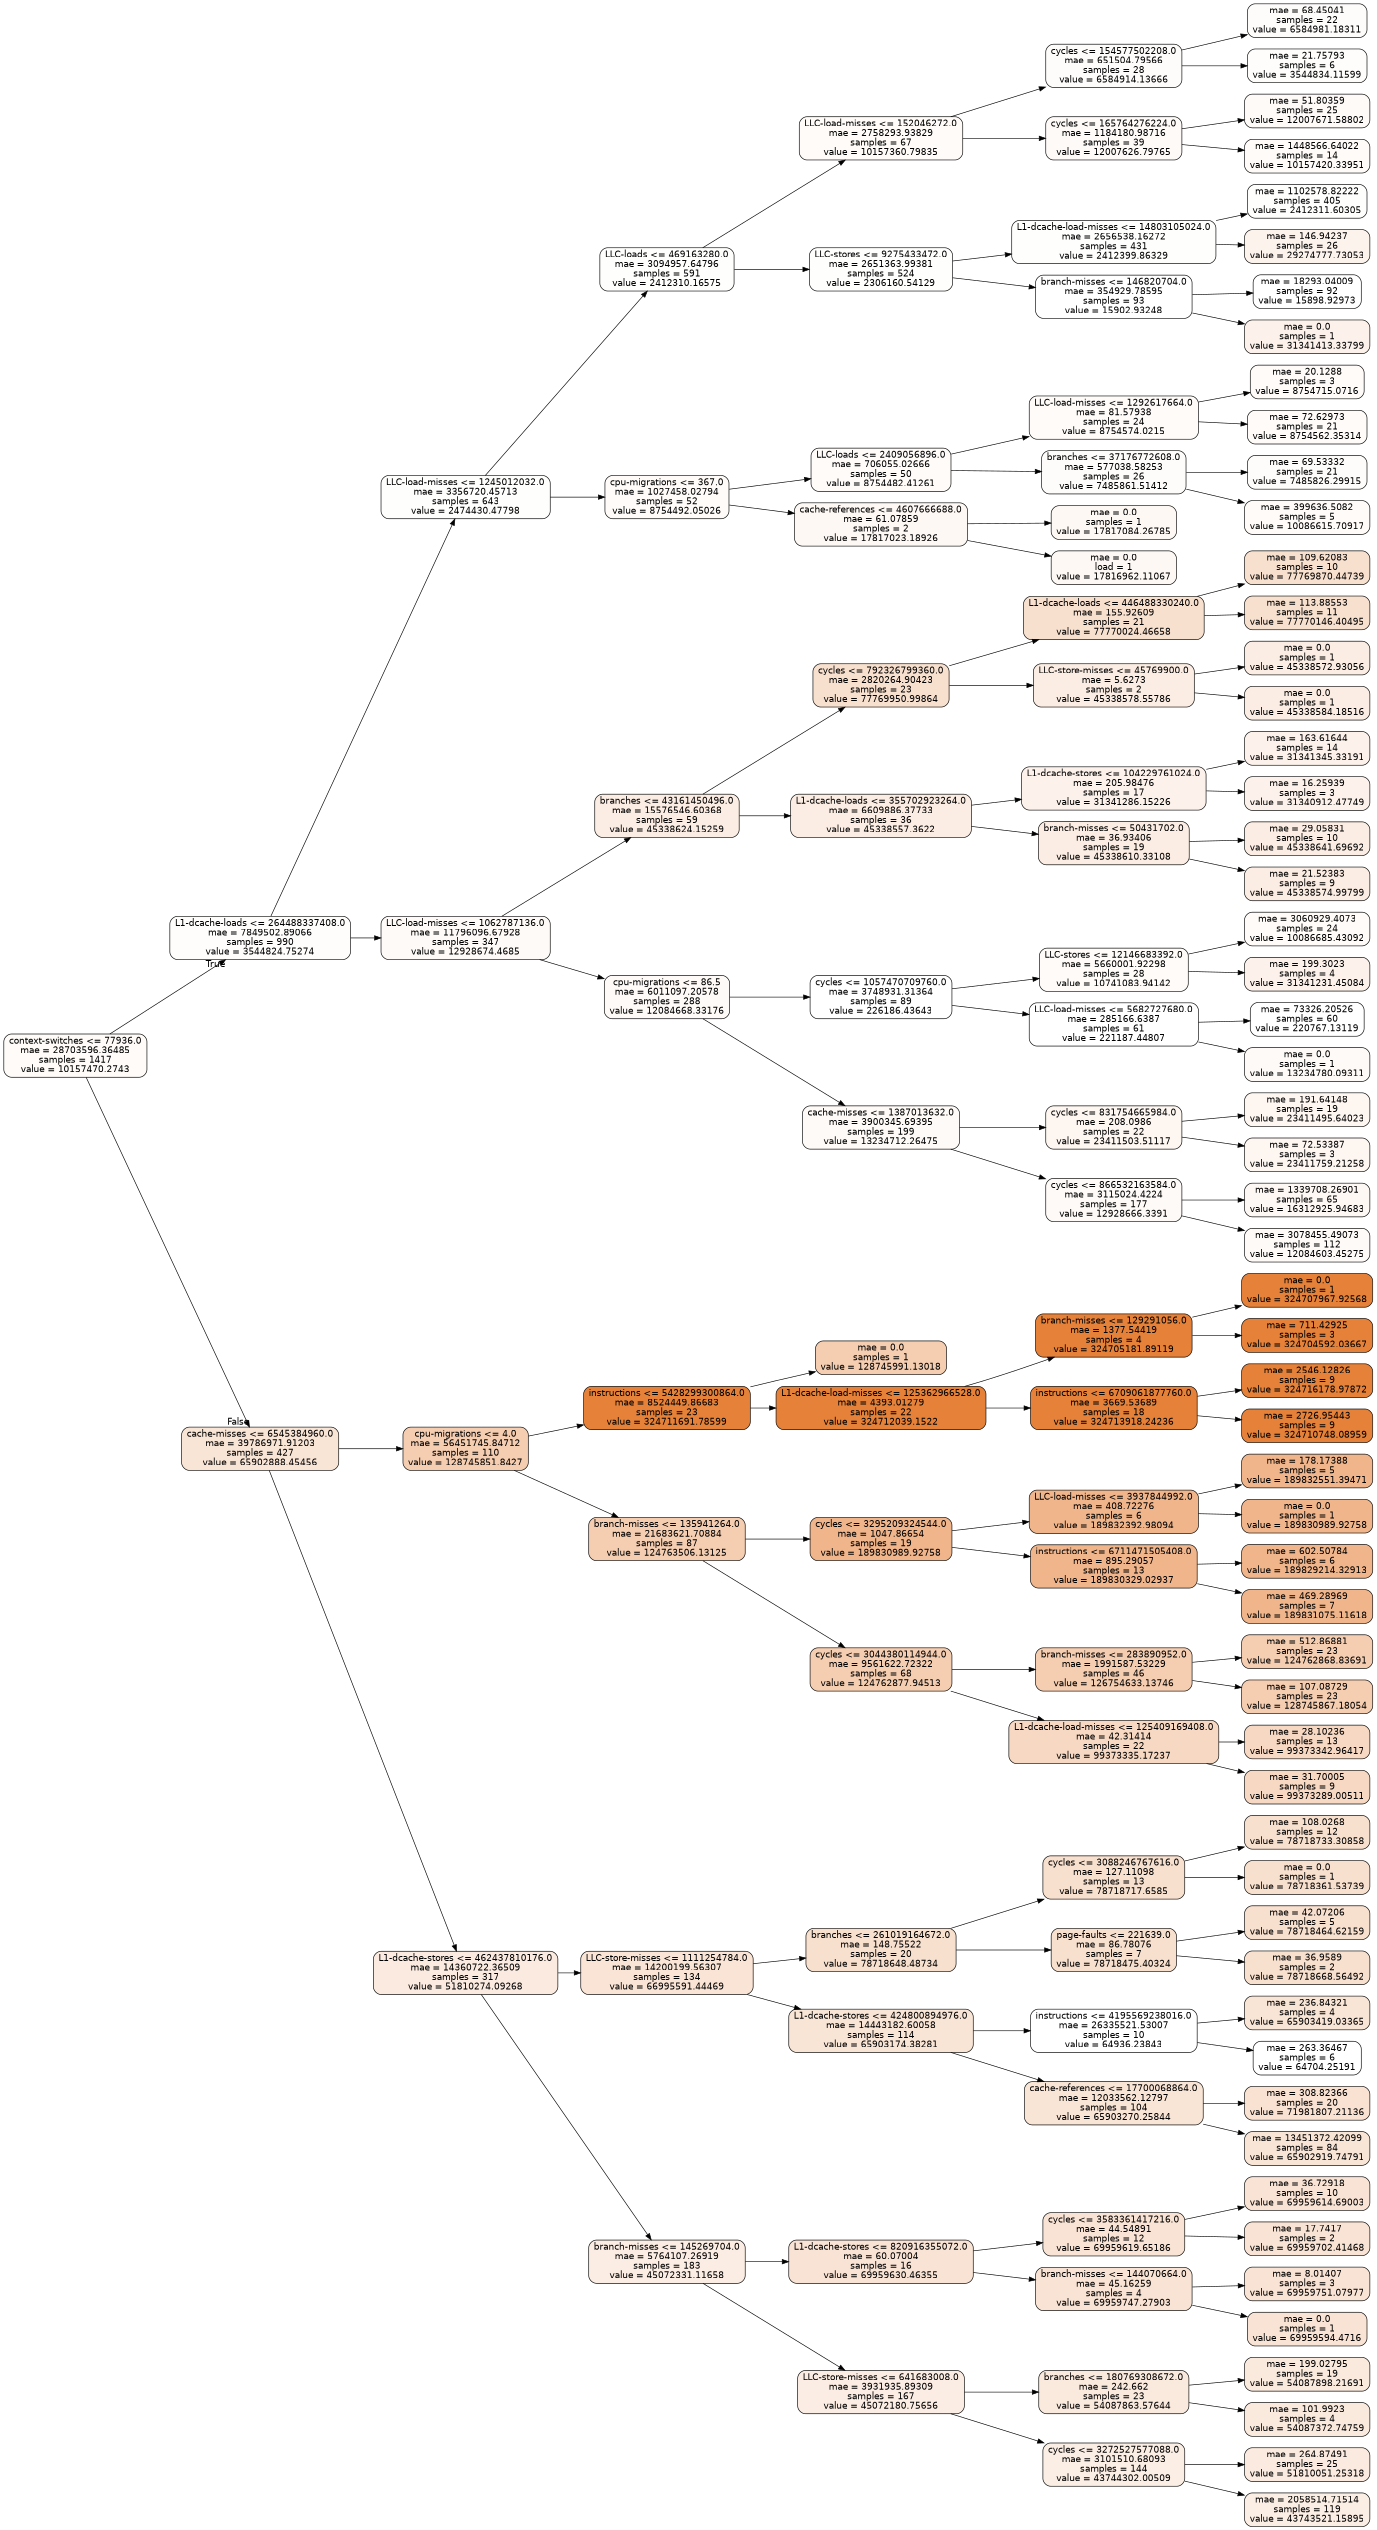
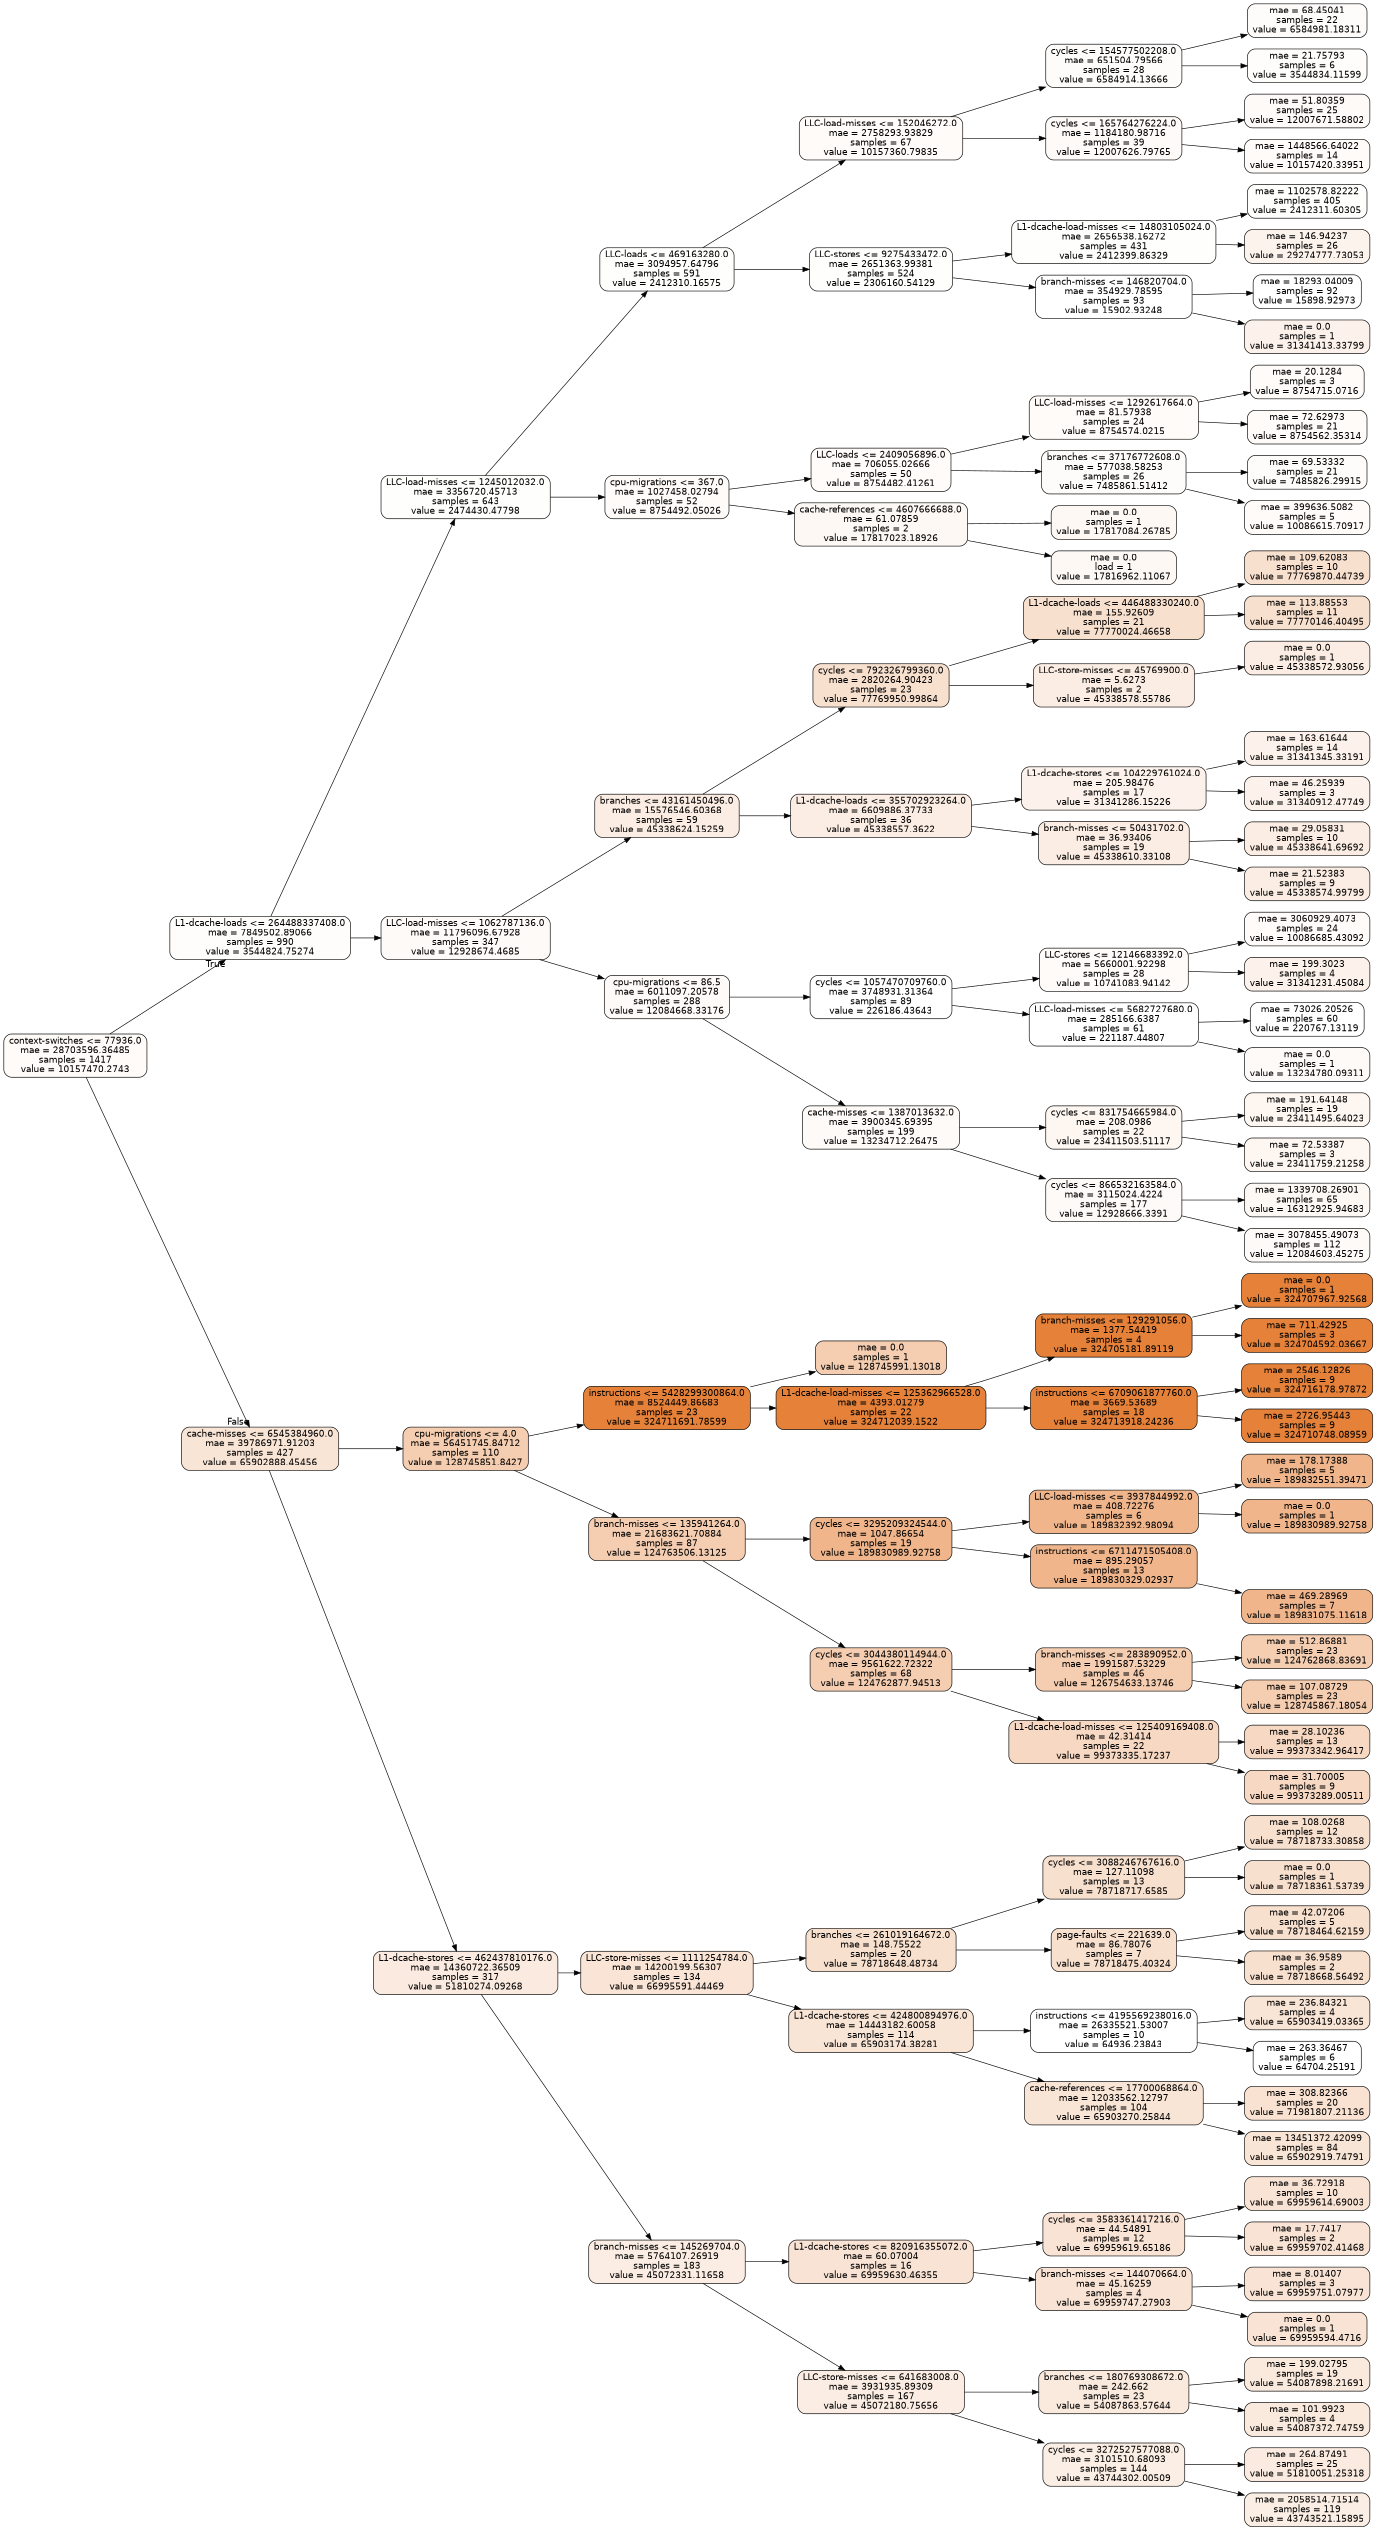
node "mae = 20.1288 samples = 3 value = 8754715.0716": label "mae = 20.1288 samples = 3 value = 8754715.0716" -> "mae = 20.1284 samples = 3 value = 8754715.0716"
node "mae = 0.0 samples = 1 value = 45338584.18516": removed
node "mae = 16.25939 samples = 3 value = 31340912.47749": label "mae = 16.25939 samples = 3 value = 31340912.47749" -> "mae = 46.25939 samples = 3 value = 31340912.47749"
node "mae = 73326.20526 samples = 60 value = 220767.13119": label "mae = 73326.20526 samples = 60 value = 220767.13119" -> "mae = 73026.20526 samples = 60 value = 220767.13119"
node "mae = 602.50784 samples = 6 value = 189829214.32913": removed
